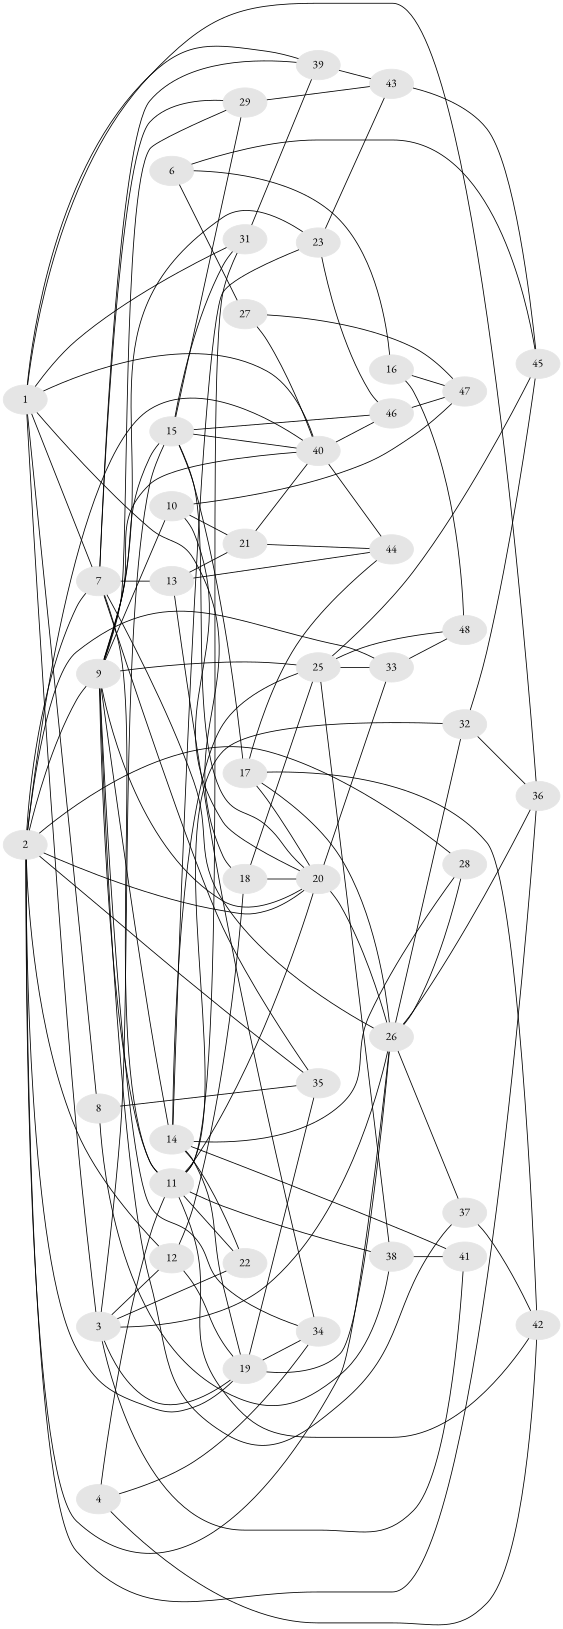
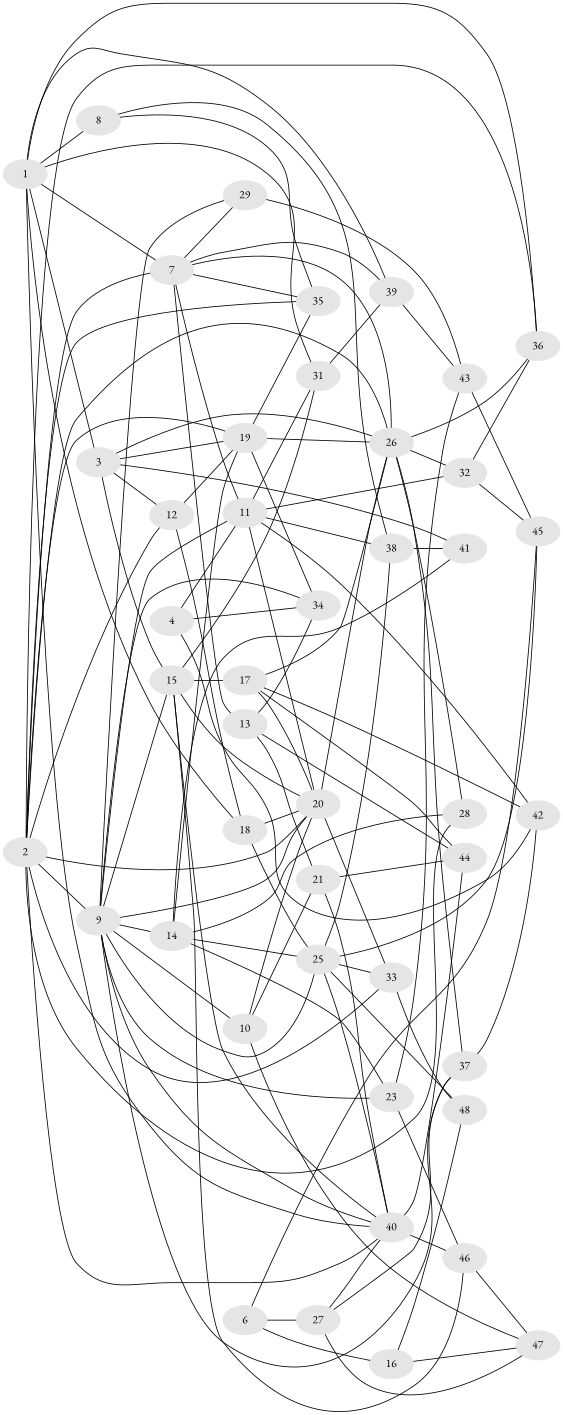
edge "29" -- "15": removed
edge "25" -- "40": added
edge "37" -- "27": added
node "22": removed
